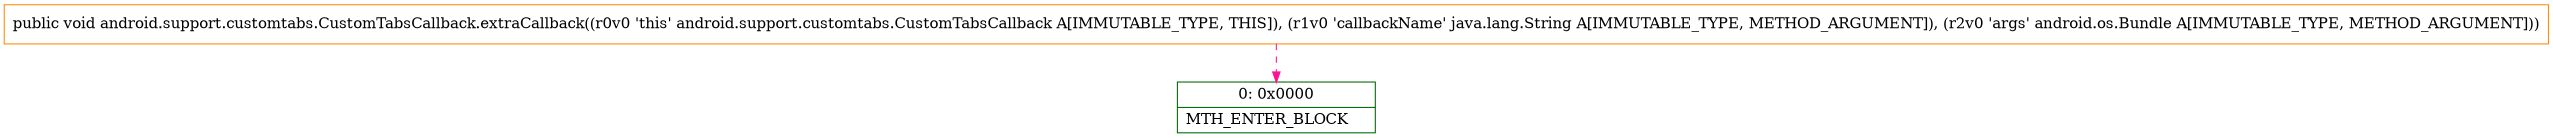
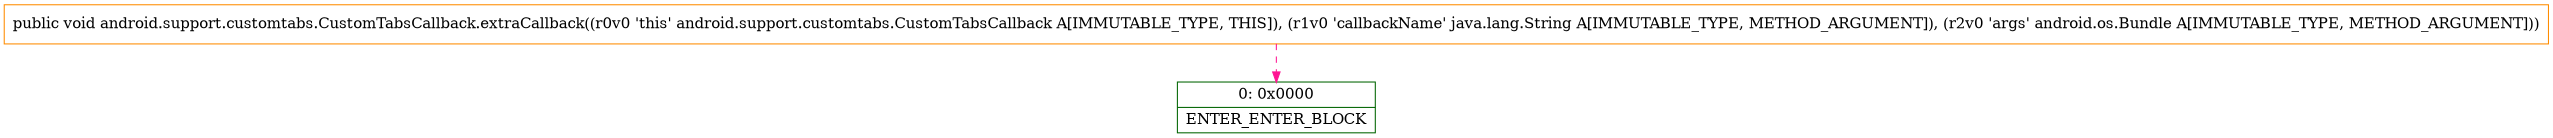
node "0: 0x0000": text "MTH_ENTER_BLOCK" -> "ENTER_ENTER_BLOCK"
